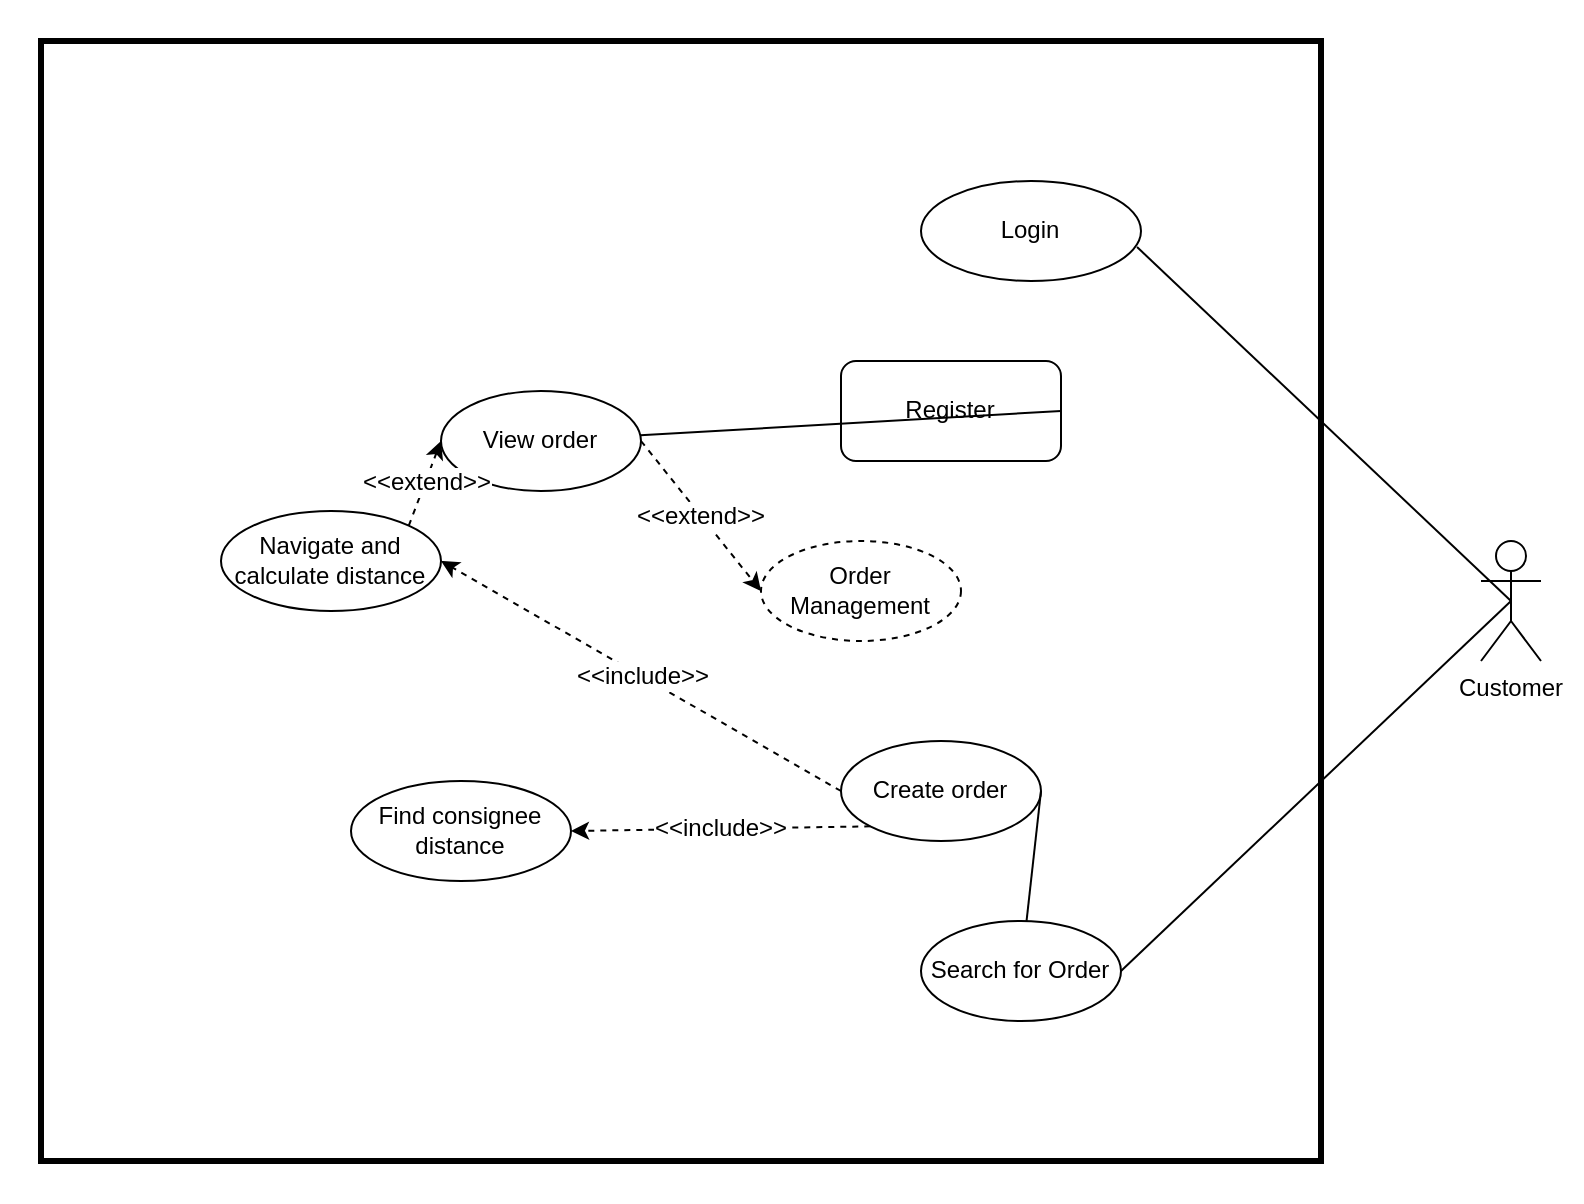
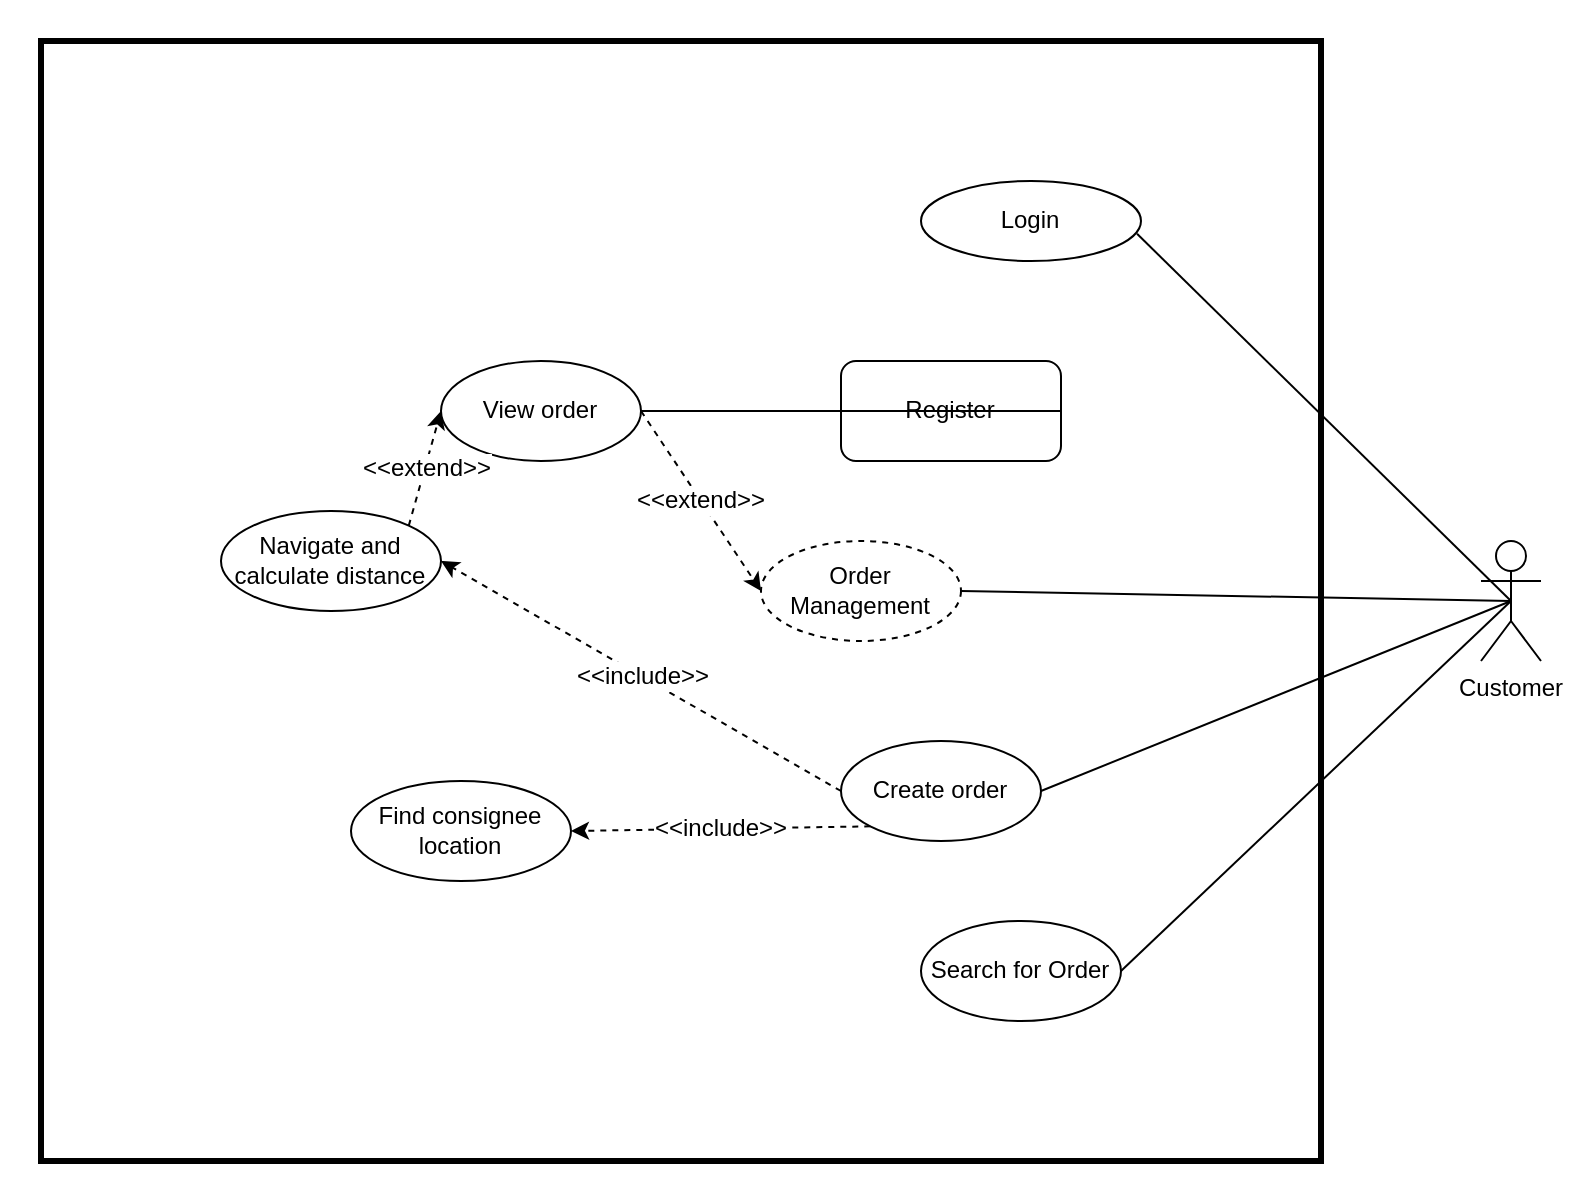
node "Login": size 220x100 -> 220x80
node "View order": moved (541, 441) -> (541, 411)
edge "Order Management" -- "Customer": added
node "Find consignee distance": label "Find consignee distance" -> "Find consignee location"
edge "Create order" -- "Search for Order": now "Create order" -- "Customer"
